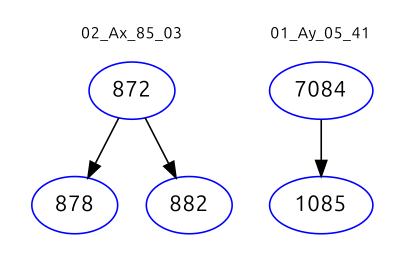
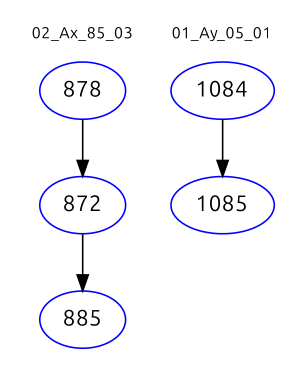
cluster "01_Ay_05_41": label "01_Ay_05_41" -> "01_Ay_05_01"
node "7084": label "7084" -> "1084"
edge "872" -> "878": reversed
node "882": label "882" -> "885"
